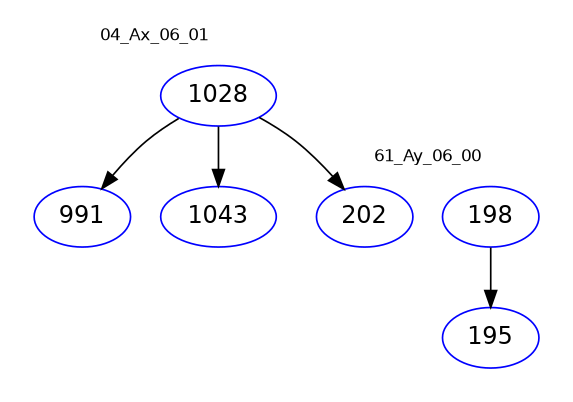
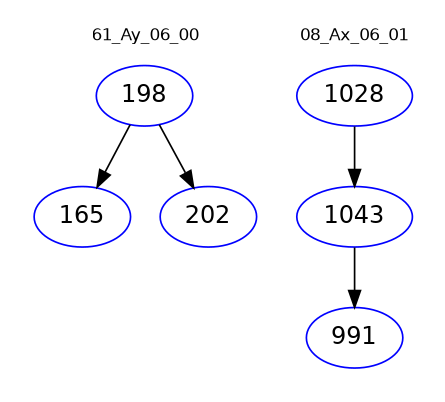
cluster "04_Ax_06_01": label "04_Ax_06_01" -> "08_Ax_06_01"
edge "1028" -> "991": now "1043" -> "991"
edge "1028" -> "202": now "198" -> "202"
node "195": label "195" -> "165"
